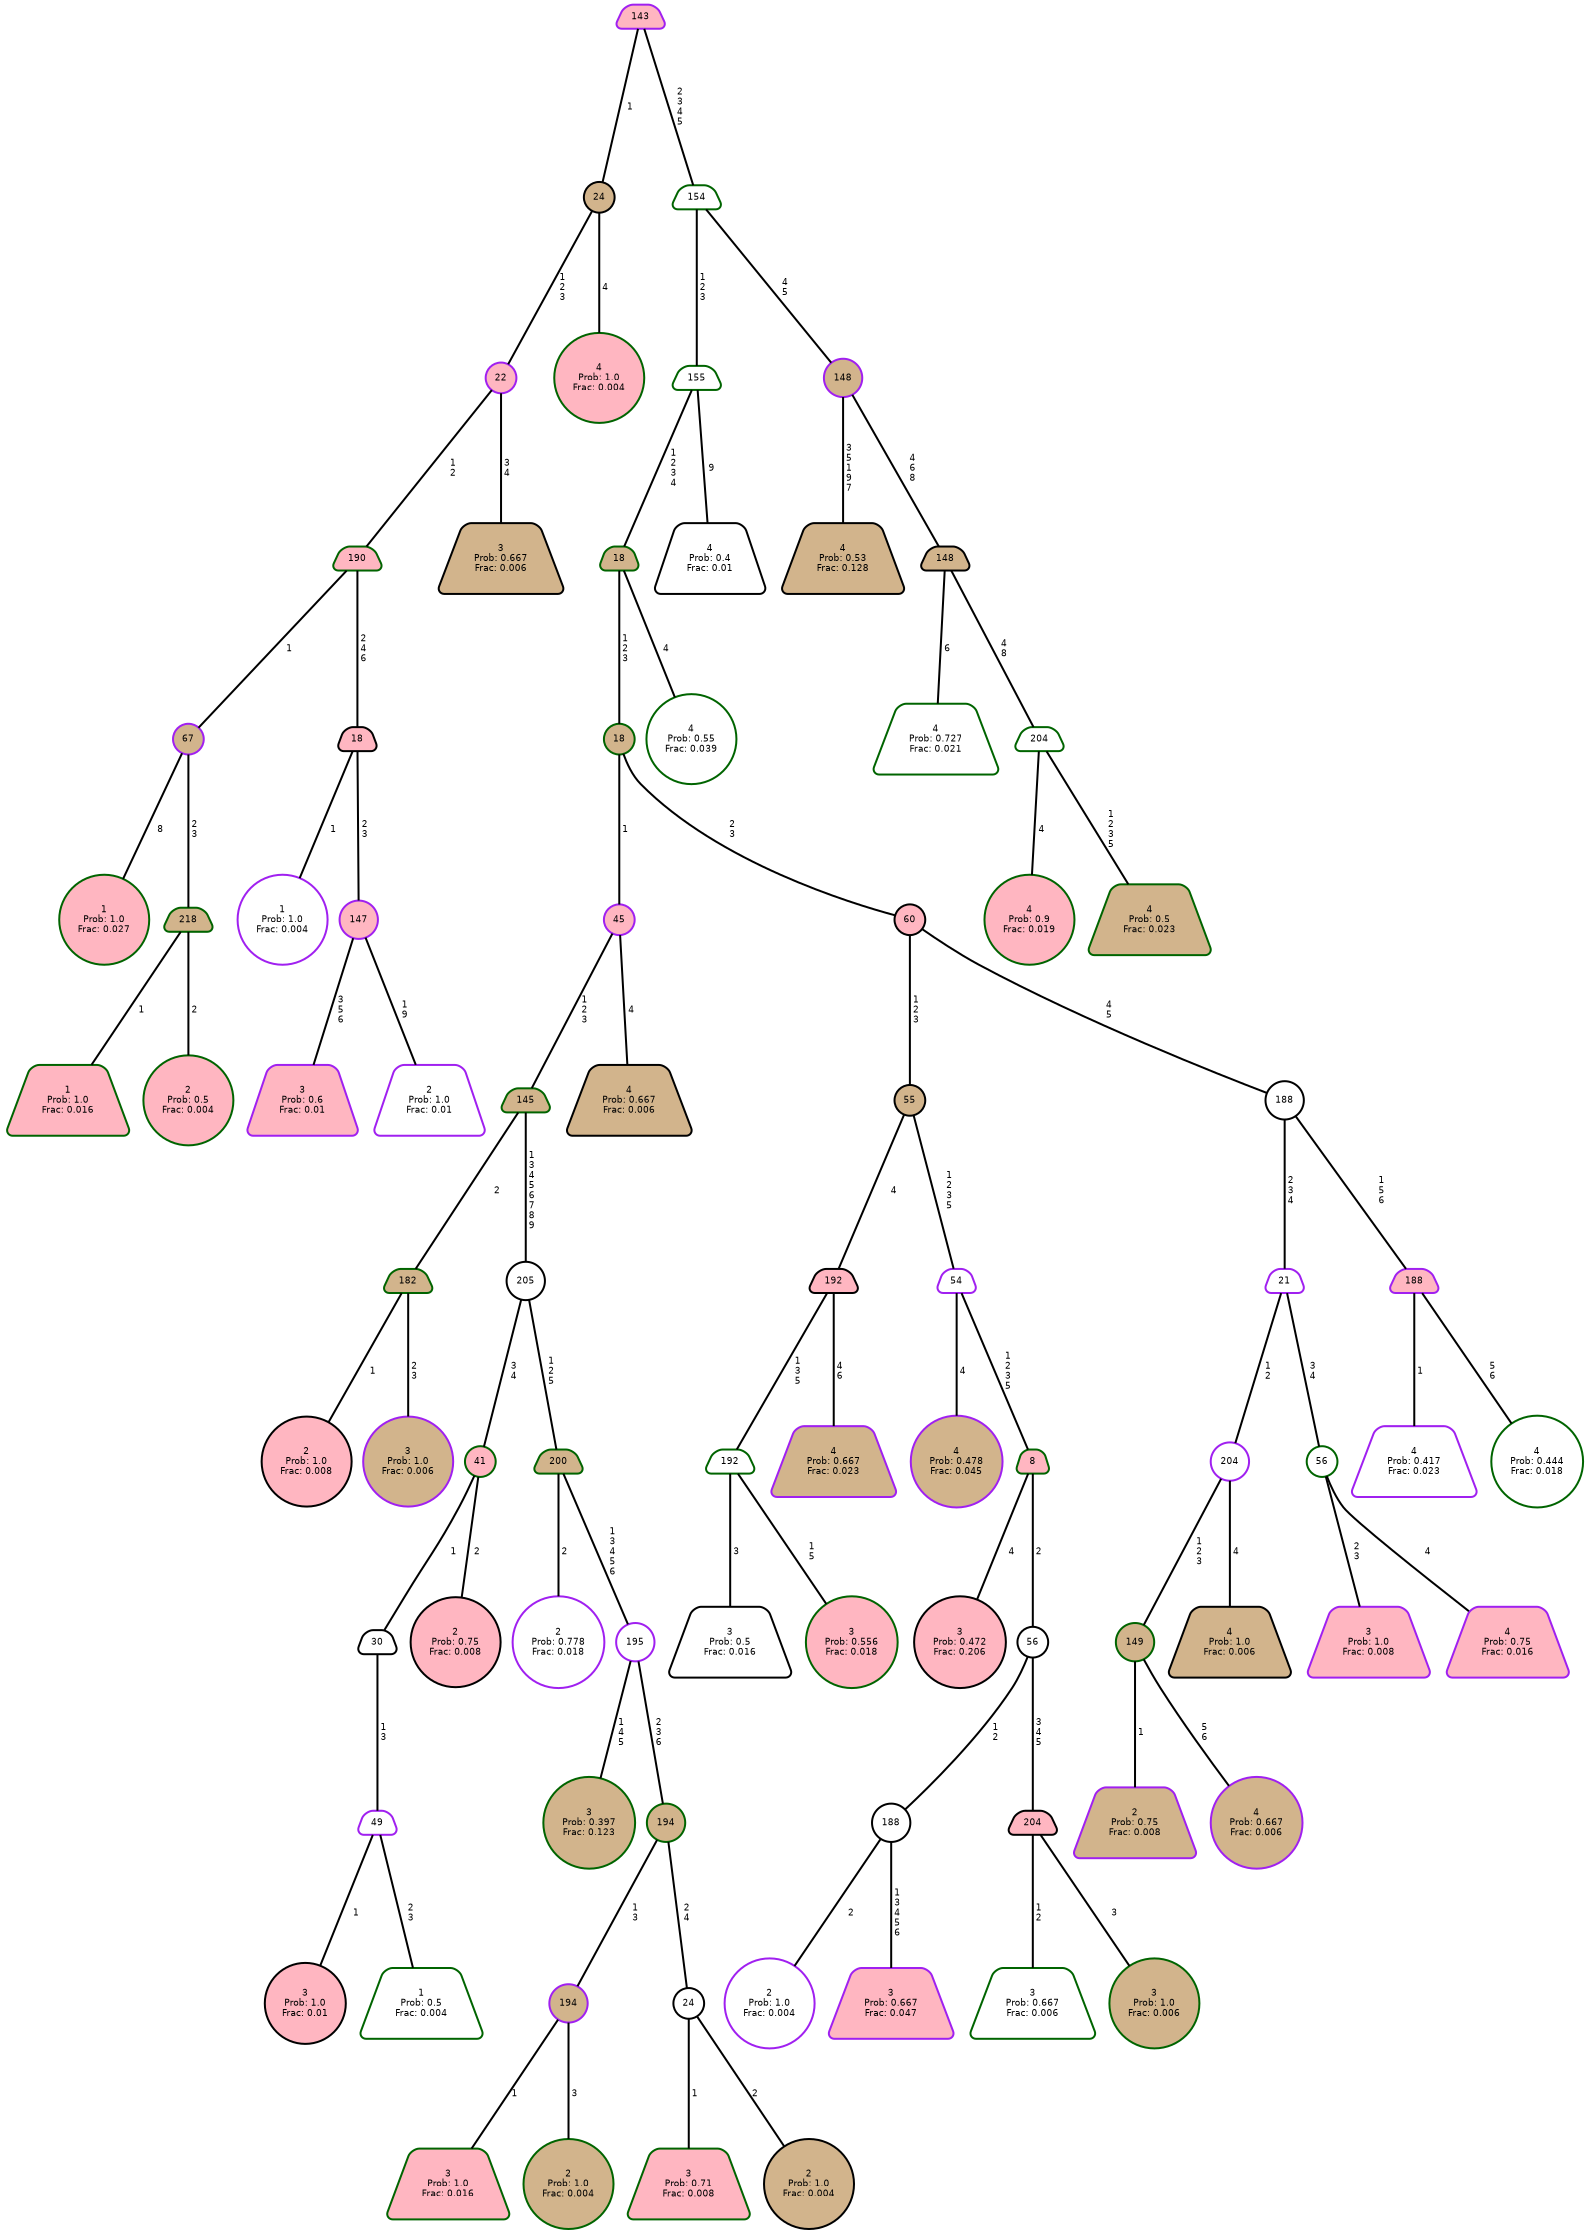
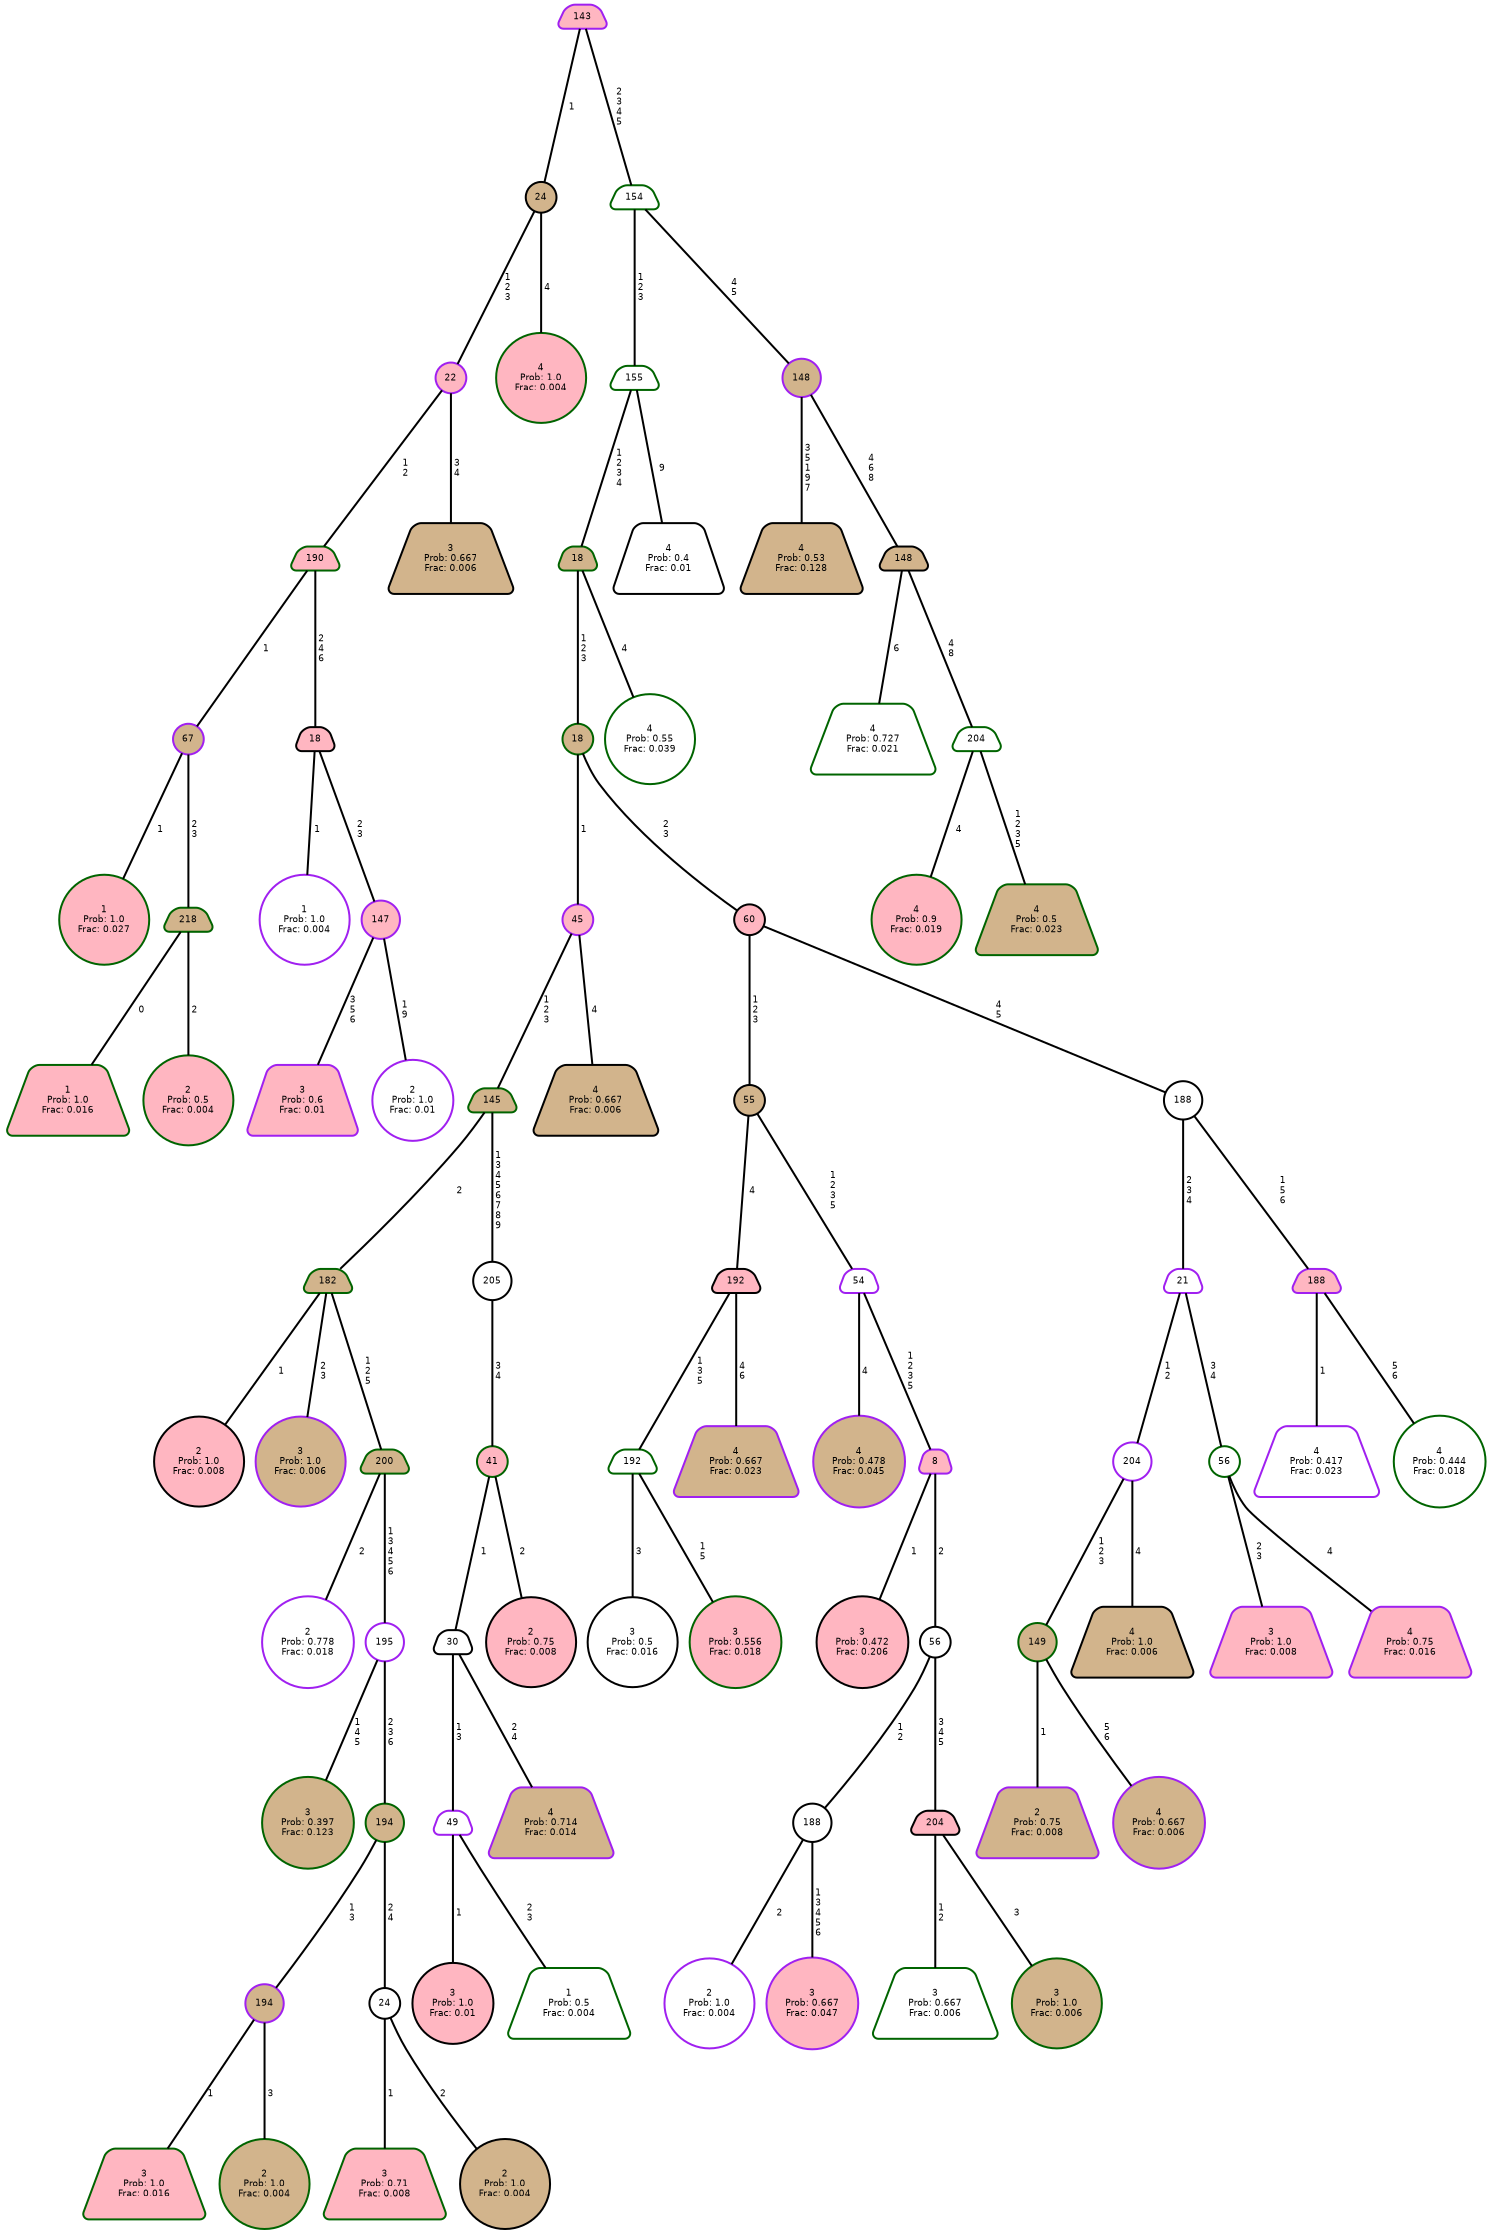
edge "67" -- "1 Prob: 1.0 Frac: 0.027": label " 8" -> " 1"
edge "218" -- "1 Prob: 1.0 Frac: 0.016": label " 1" -> " 0"
node "2 Prob: 1.0 Frac: 0.01": shape trapezium -> circle
edge "205" -- "200": now "182" -- "200"
node "8": color darkgreen -> purple
edge "8" -- "3 Prob: 0.472 Frac: 0.206": label " 4" -> " 1"
node "3 Prob: 0.5 Frac: 0.016": shape trapezium -> circle
node "4 Prob: 0.714 Frac: 0.014": added
node "3 Prob: 0.667 Frac: 0.047": shape trapezium -> circle
